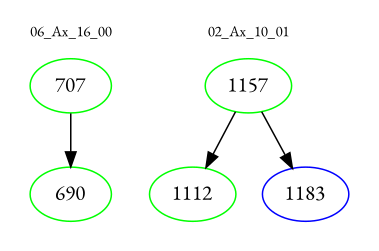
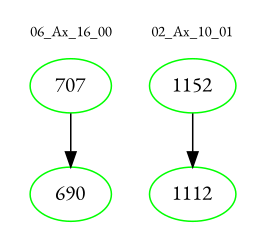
node "1157": label "1157" -> "1152"
node "1183": removed
